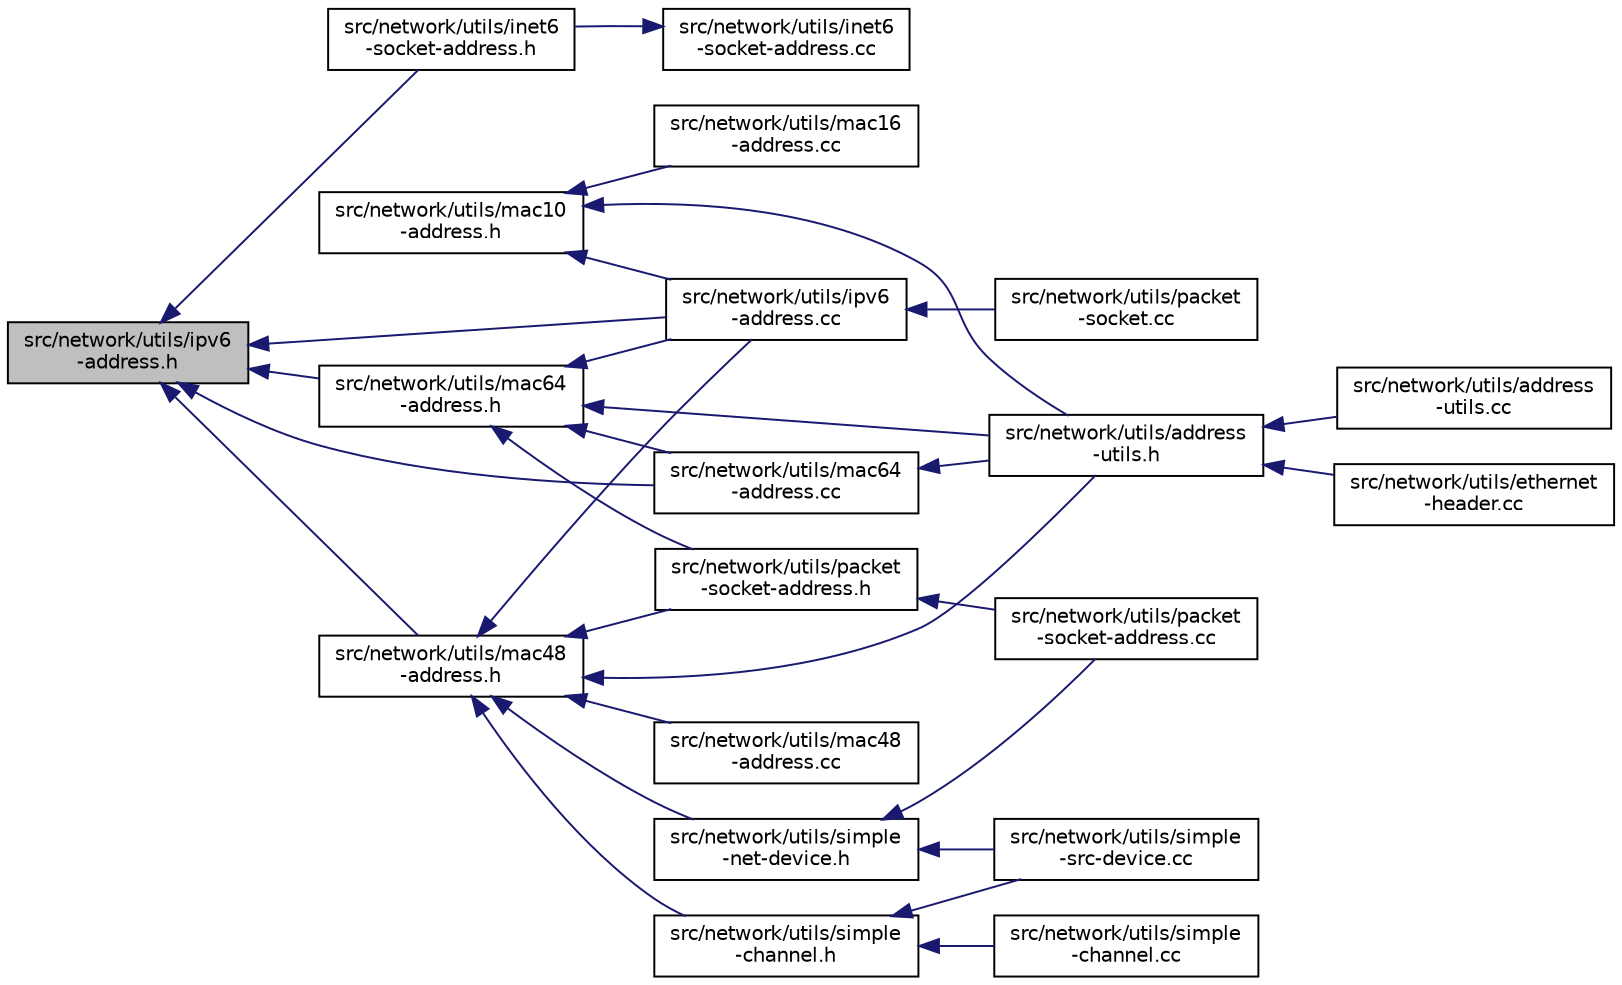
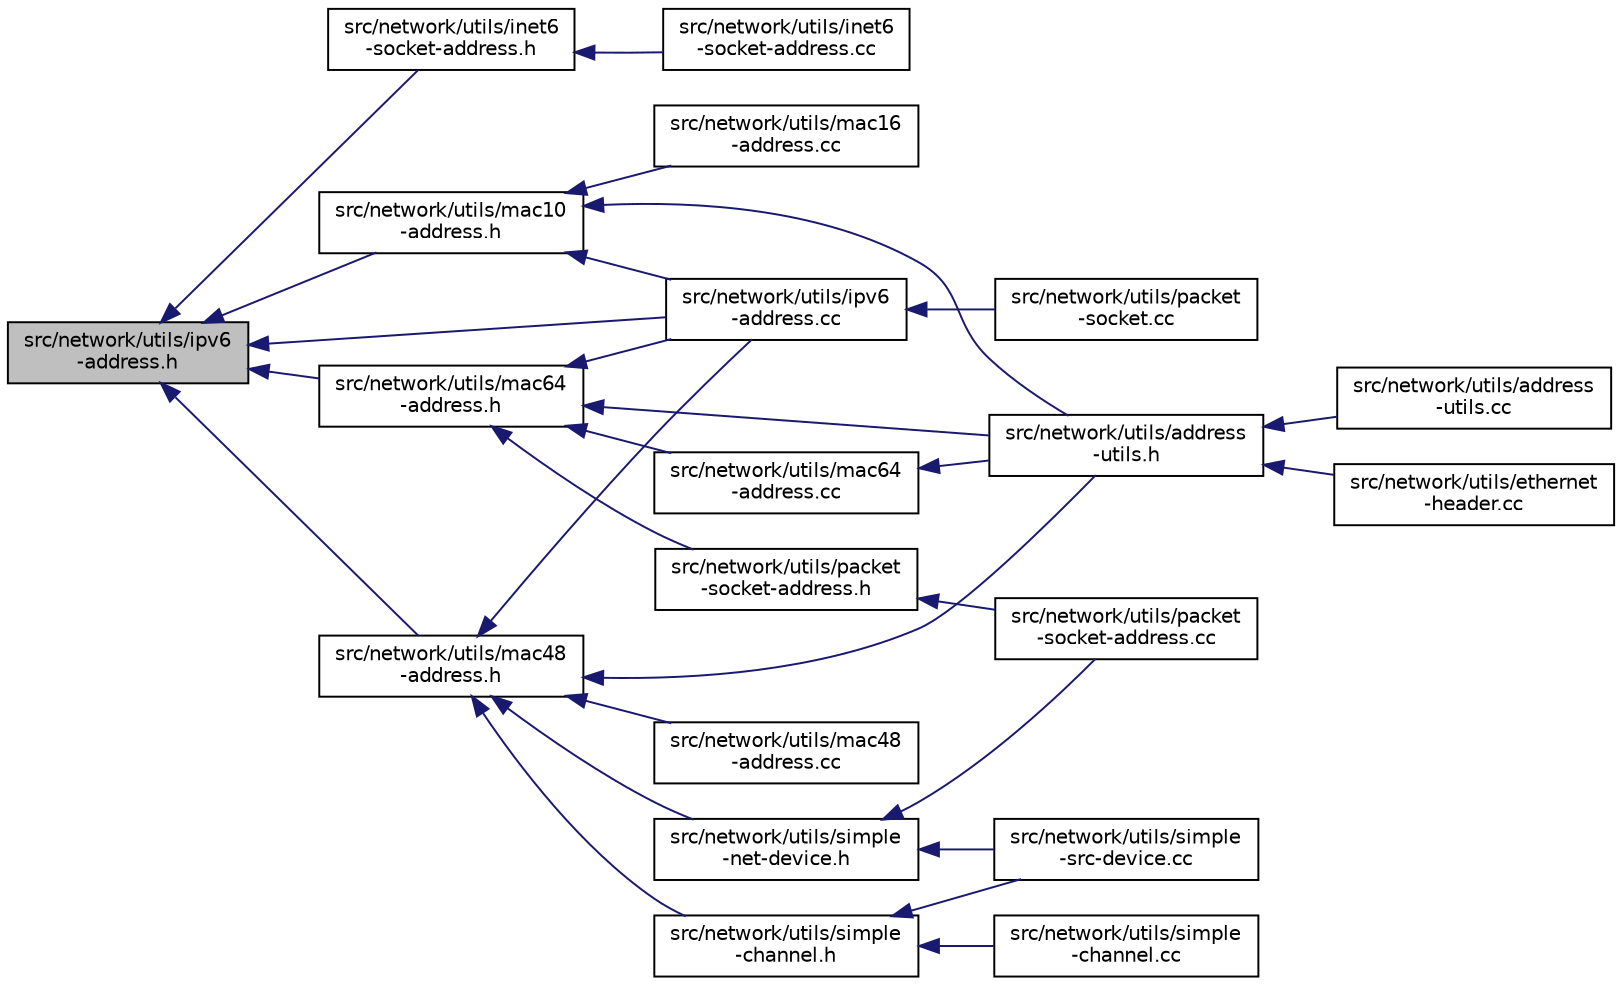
edge "src/network/utils/inet6 -socket-address.h" -> "src/network/utils/inet6 -socket-address.cc": reversed
edge "src/network/utils/mac64 -address.cc" -> "src/network/utils/ipv6 -address.h": now "src/network/utils/mac10 -address.h" -> "src/network/utils/ipv6 -address.h"
edge "src/network/utils/packet -socket-address.h" -> "src/network/utils/mac48 -address.h": removed
